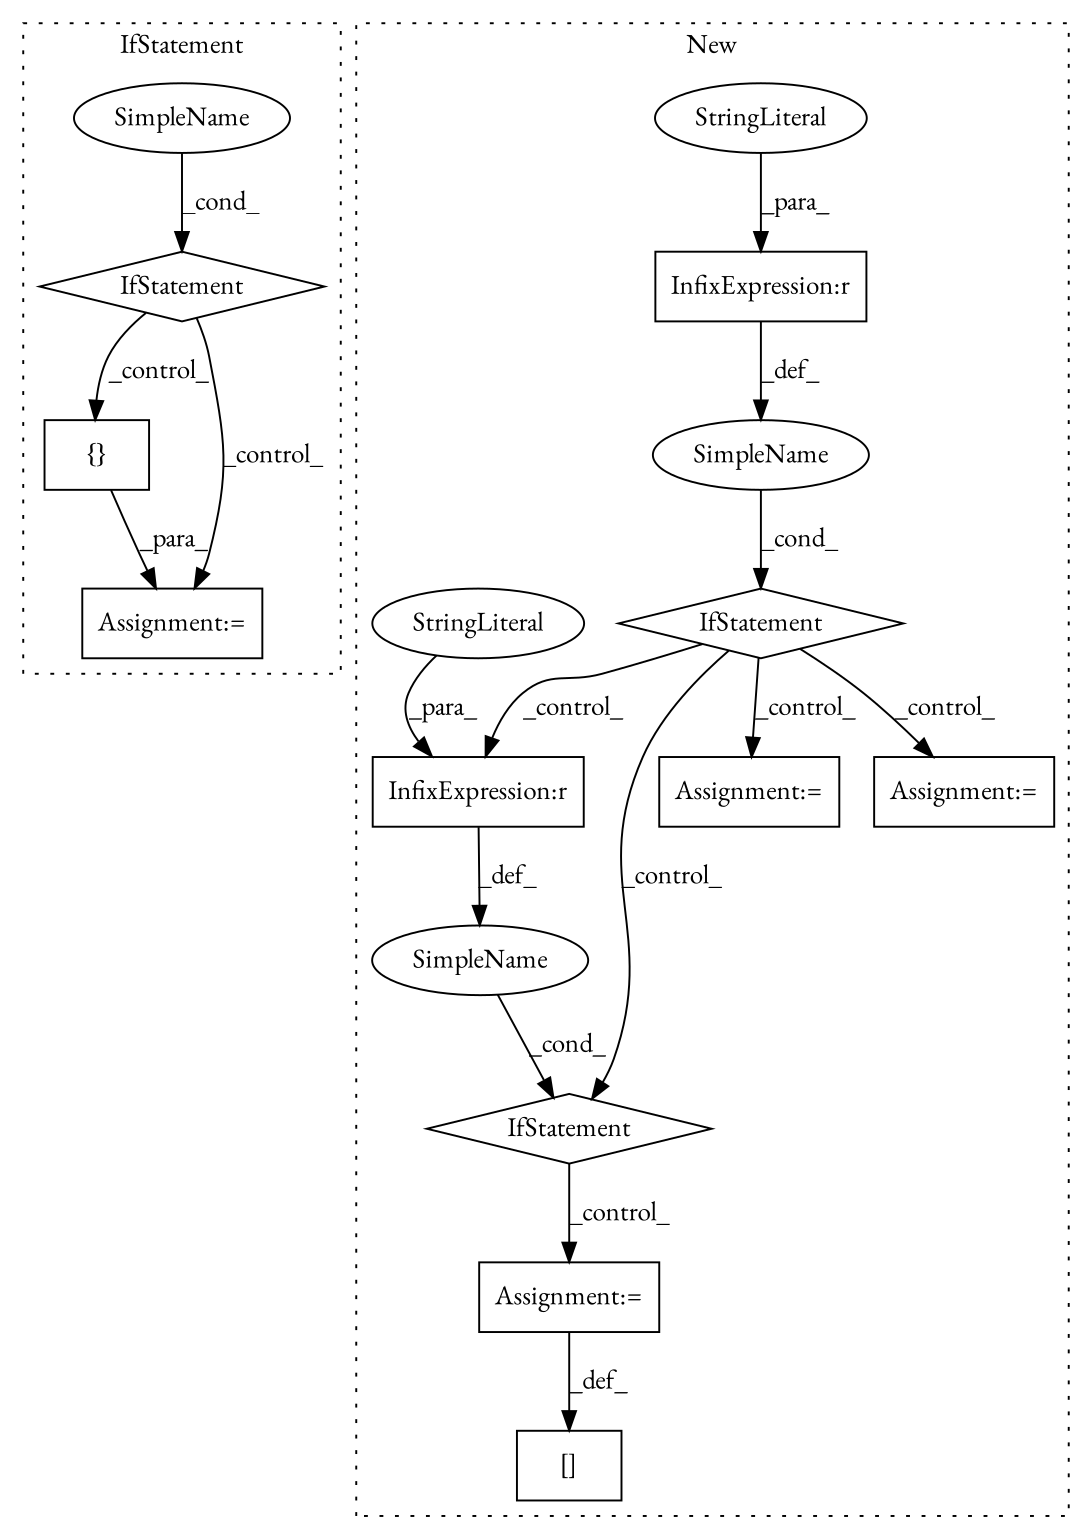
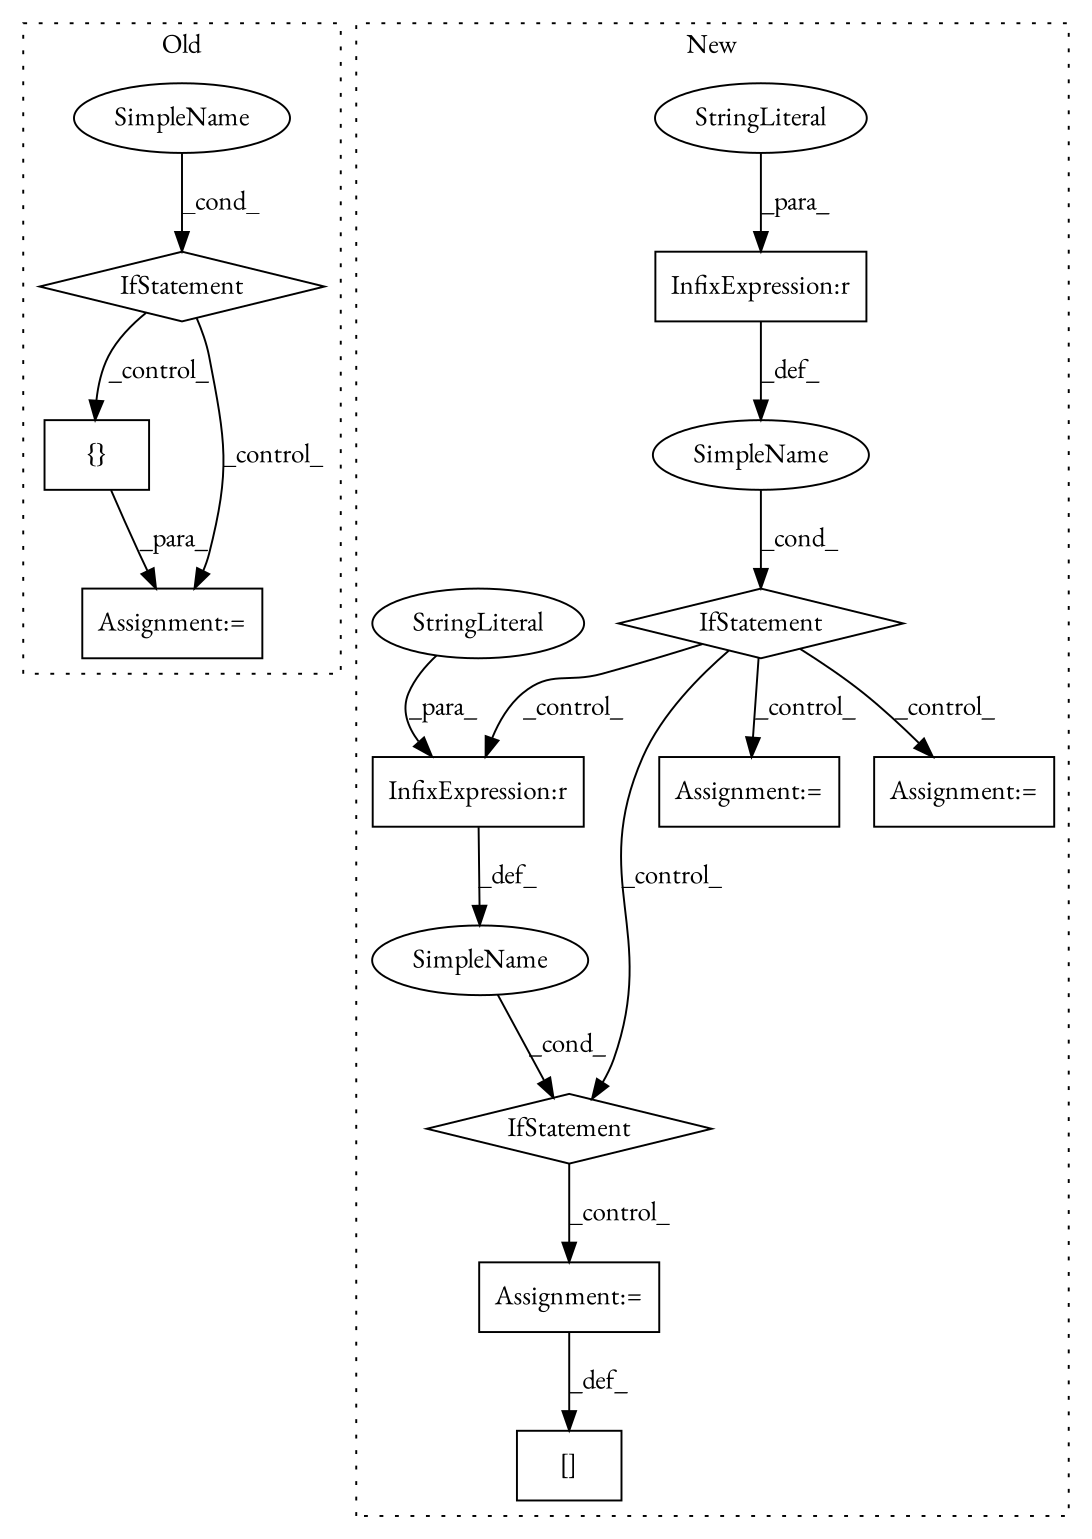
cluster "IfStatement": label "IfStatement" -> "Old"
